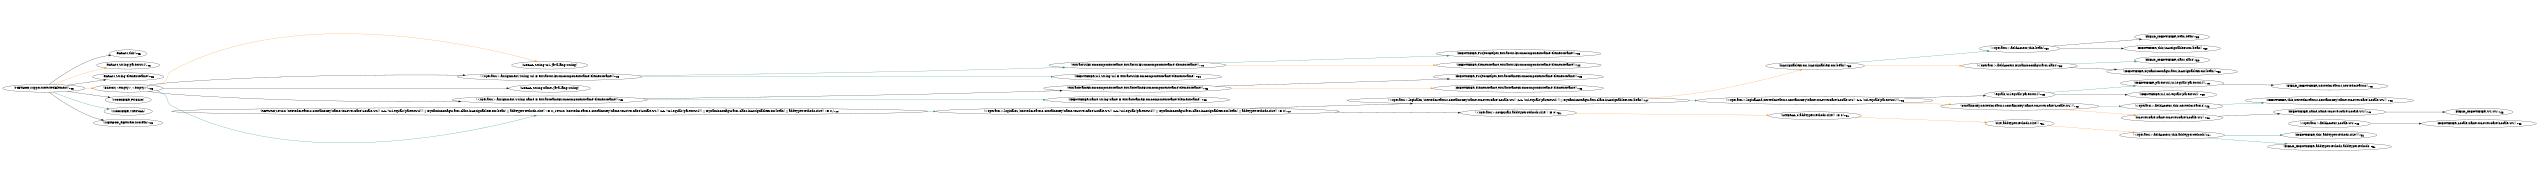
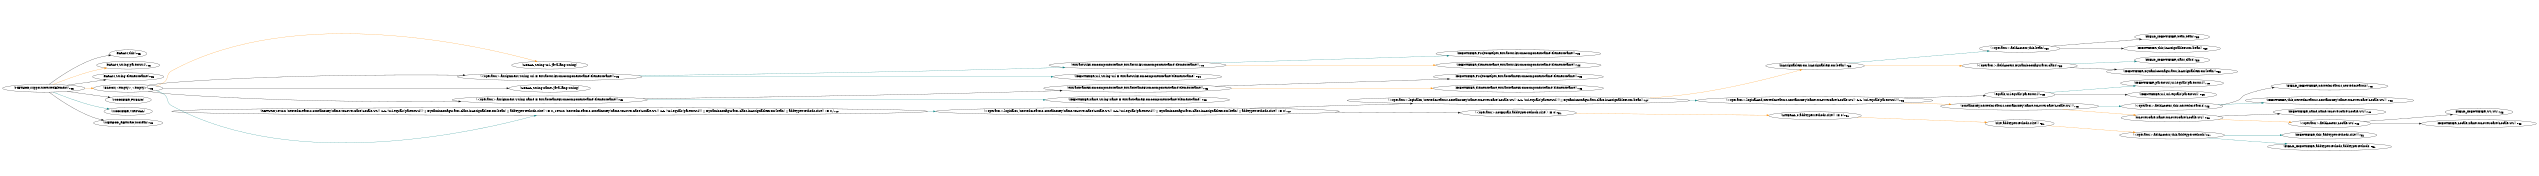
edge "(IDENTIFIER,parentUri,uri.equals(parentUri))" -> "(FIELD_IDENTIFIER,nestedCreators,nestedCreators)": now "(<operator>.fieldAccess,this.nestedCreators)" -> "(FIELD_IDENTIFIER,nestedCreators,nestedCreators)"
edge "(IDENTIFIER,name,name.toLowerCase(Locale.US))" -> "(FIELD_IDENTIFIER,US,US)": now "(<operator>.fieldAccess,Locale.US)" -> "(FIELD_IDENTIFIER,US,US)"
edge "(toLowerCase,name.toLowerCase(Locale.US))" -> "(<operator>.fieldAccess,Locale.US)": added
